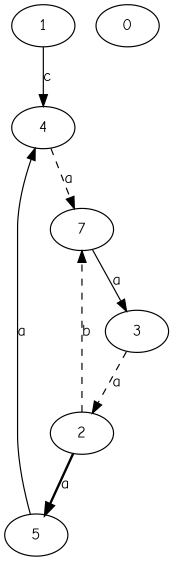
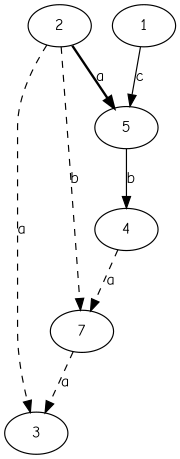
node "0": removed
edge "1" -> "4": now "1" -> "5"
edge "7" -> "3": style solid -> dashed
edge "5" -> "4": label "a" -> "b"
edge "3" -> "2": reversed
